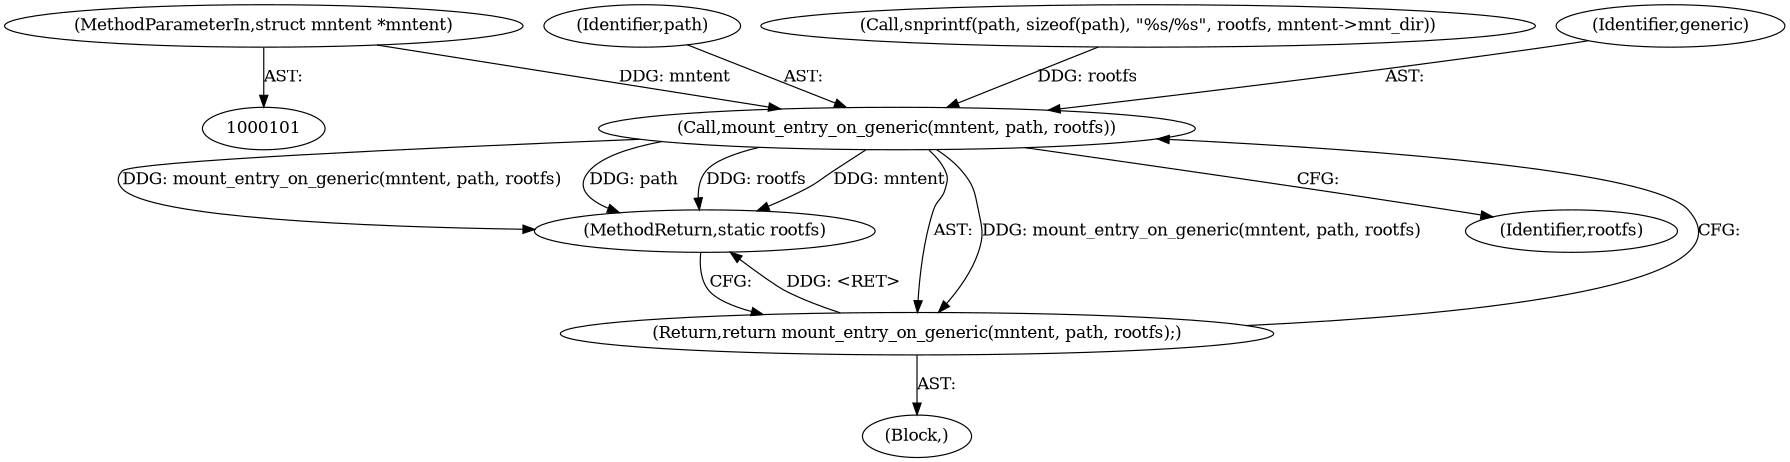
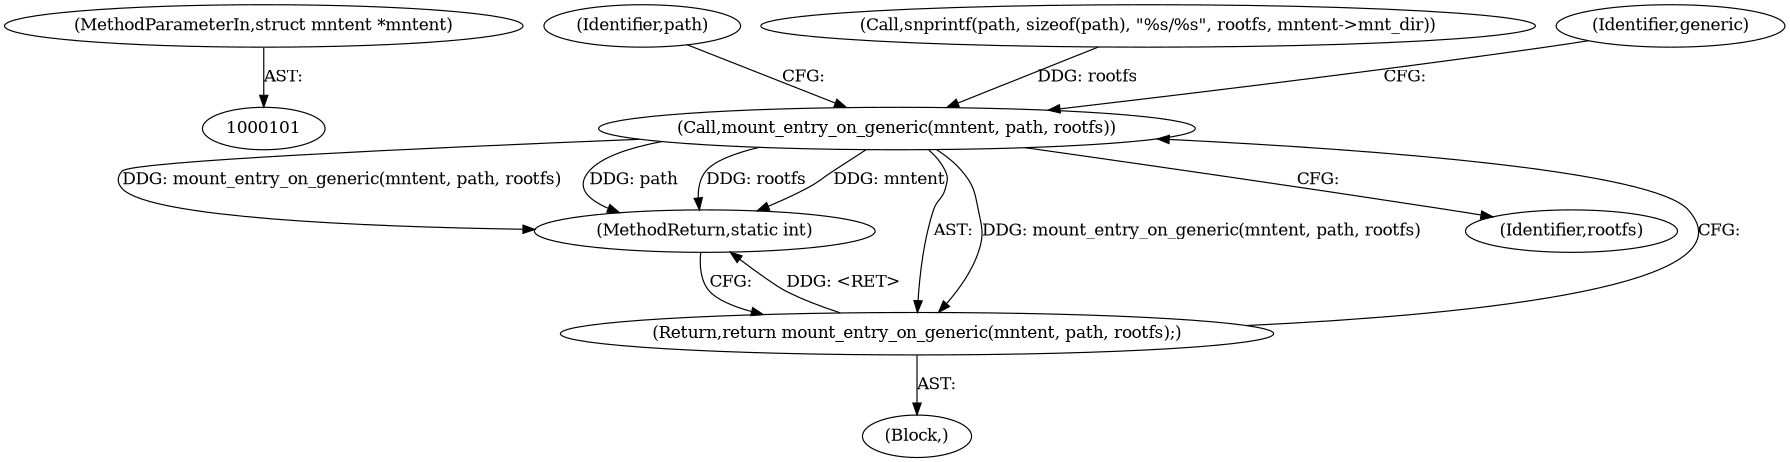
edge "(MethodParameterIn,struct mntent *mntent)" -> "(Call,mount_entry_on_generic(mntent, path, rootfs))": removed, label "DDG: mntent"
edge "(Identifier,path)" -> "(Call,mount_entry_on_generic(mntent, path, rootfs))": label "AST: " -> "CFG: "
edge "(Identifier,generic)" -> "(Call,mount_entry_on_generic(mntent, path, rootfs))": label "AST: " -> "CFG: "
node "(MethodReturn,static rootfs)": label "(MethodReturn,static rootfs)" -> "(MethodReturn,static int)"
